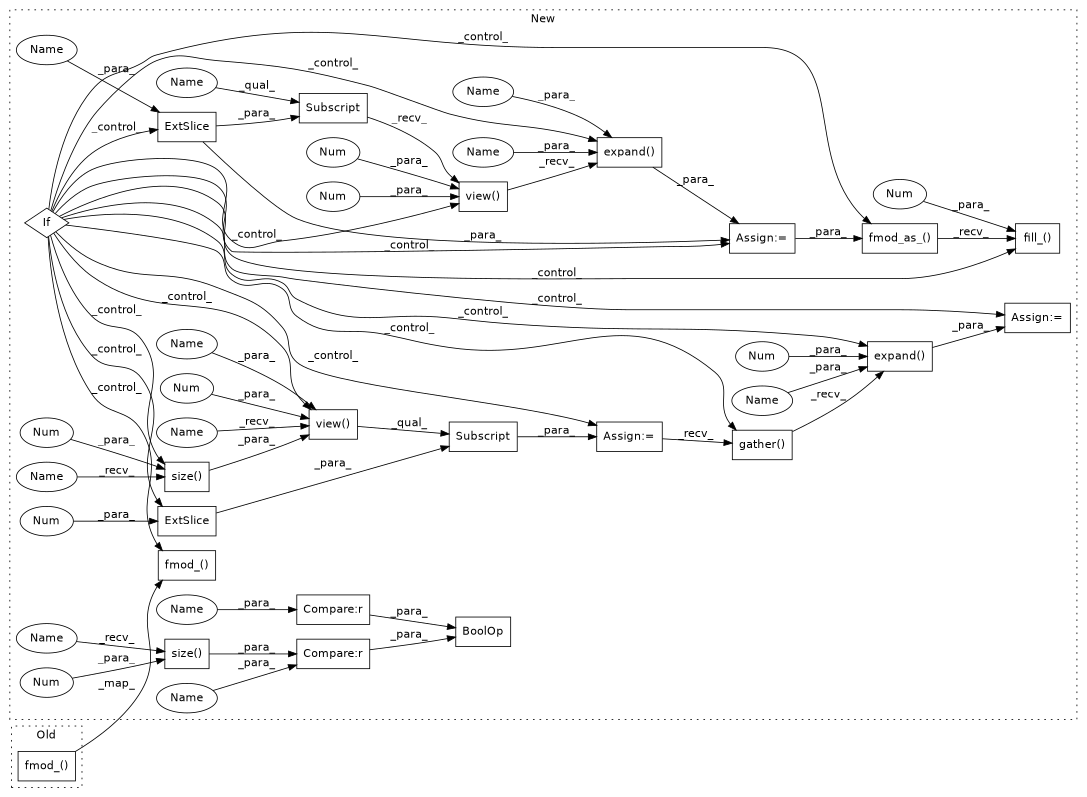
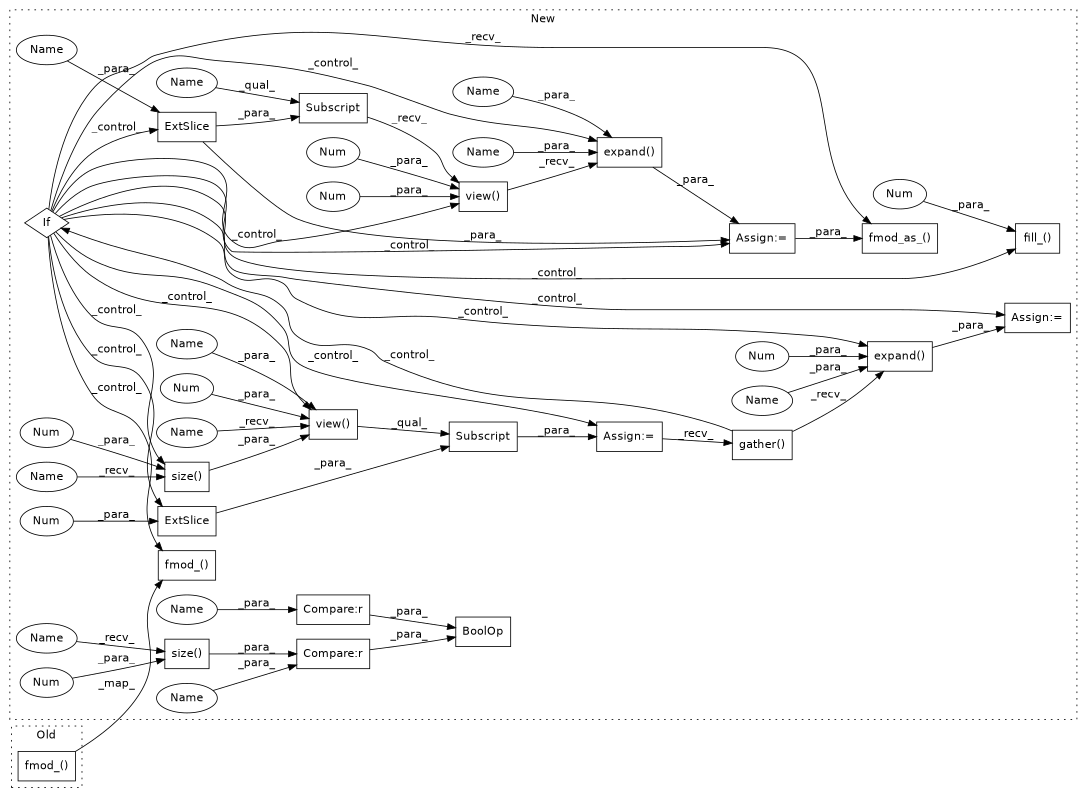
edge "If" -> "fmod_as_()": label "_control_" -> "_recv_"
edge "fmod_as_()" -> "fill_()": removed, label "_recv_"
edge "If" -> "gather()": reversed
